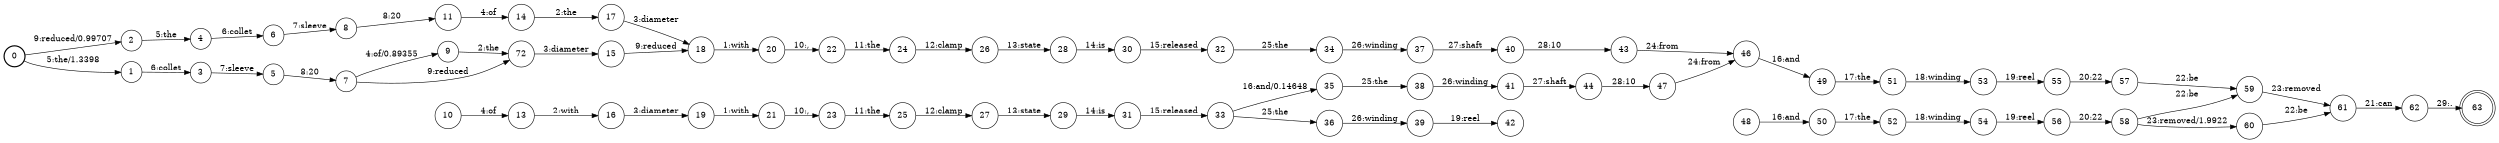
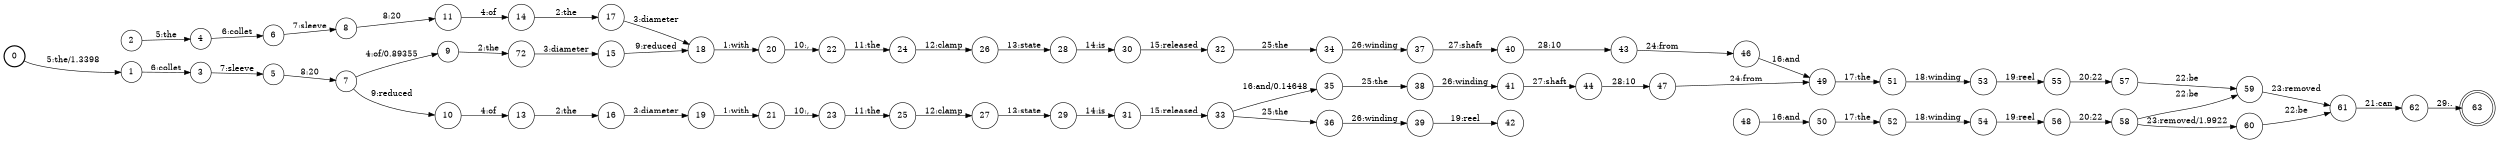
edge "0" -> "2": removed, label "9:reduced/0.99707"
edge "47" -> "46": now "47" -> "49"
edge "7" -> "72": now "7" -> "10"
edge "13" -> "16": label "2:with" -> "2:the"
